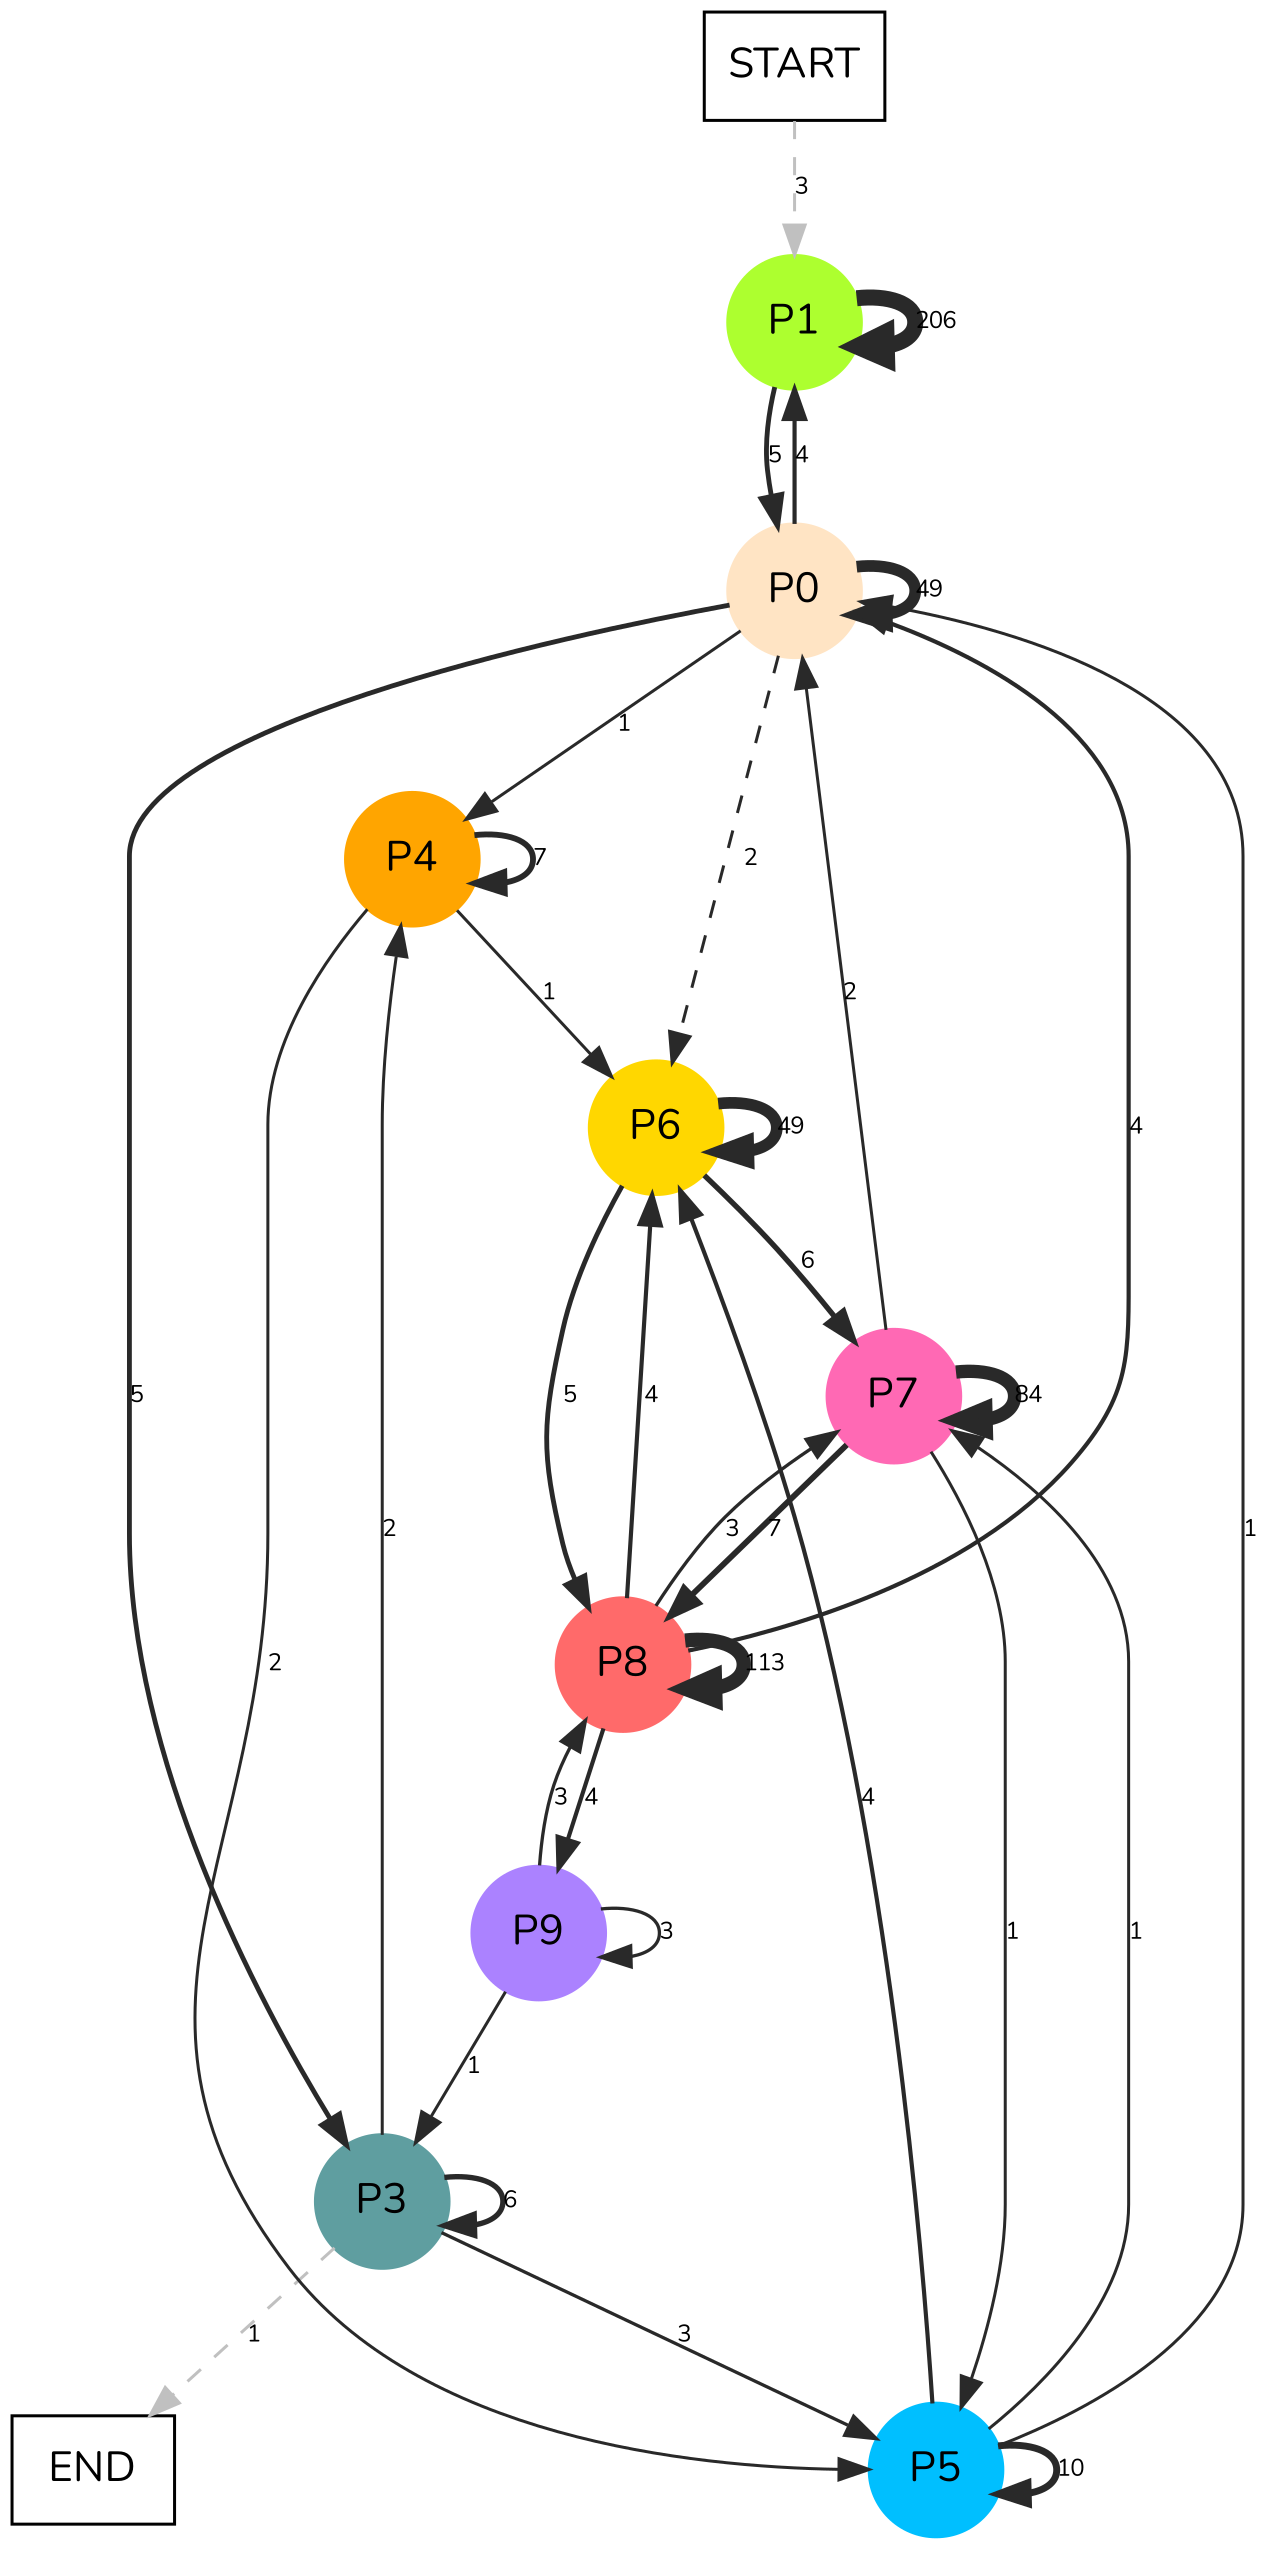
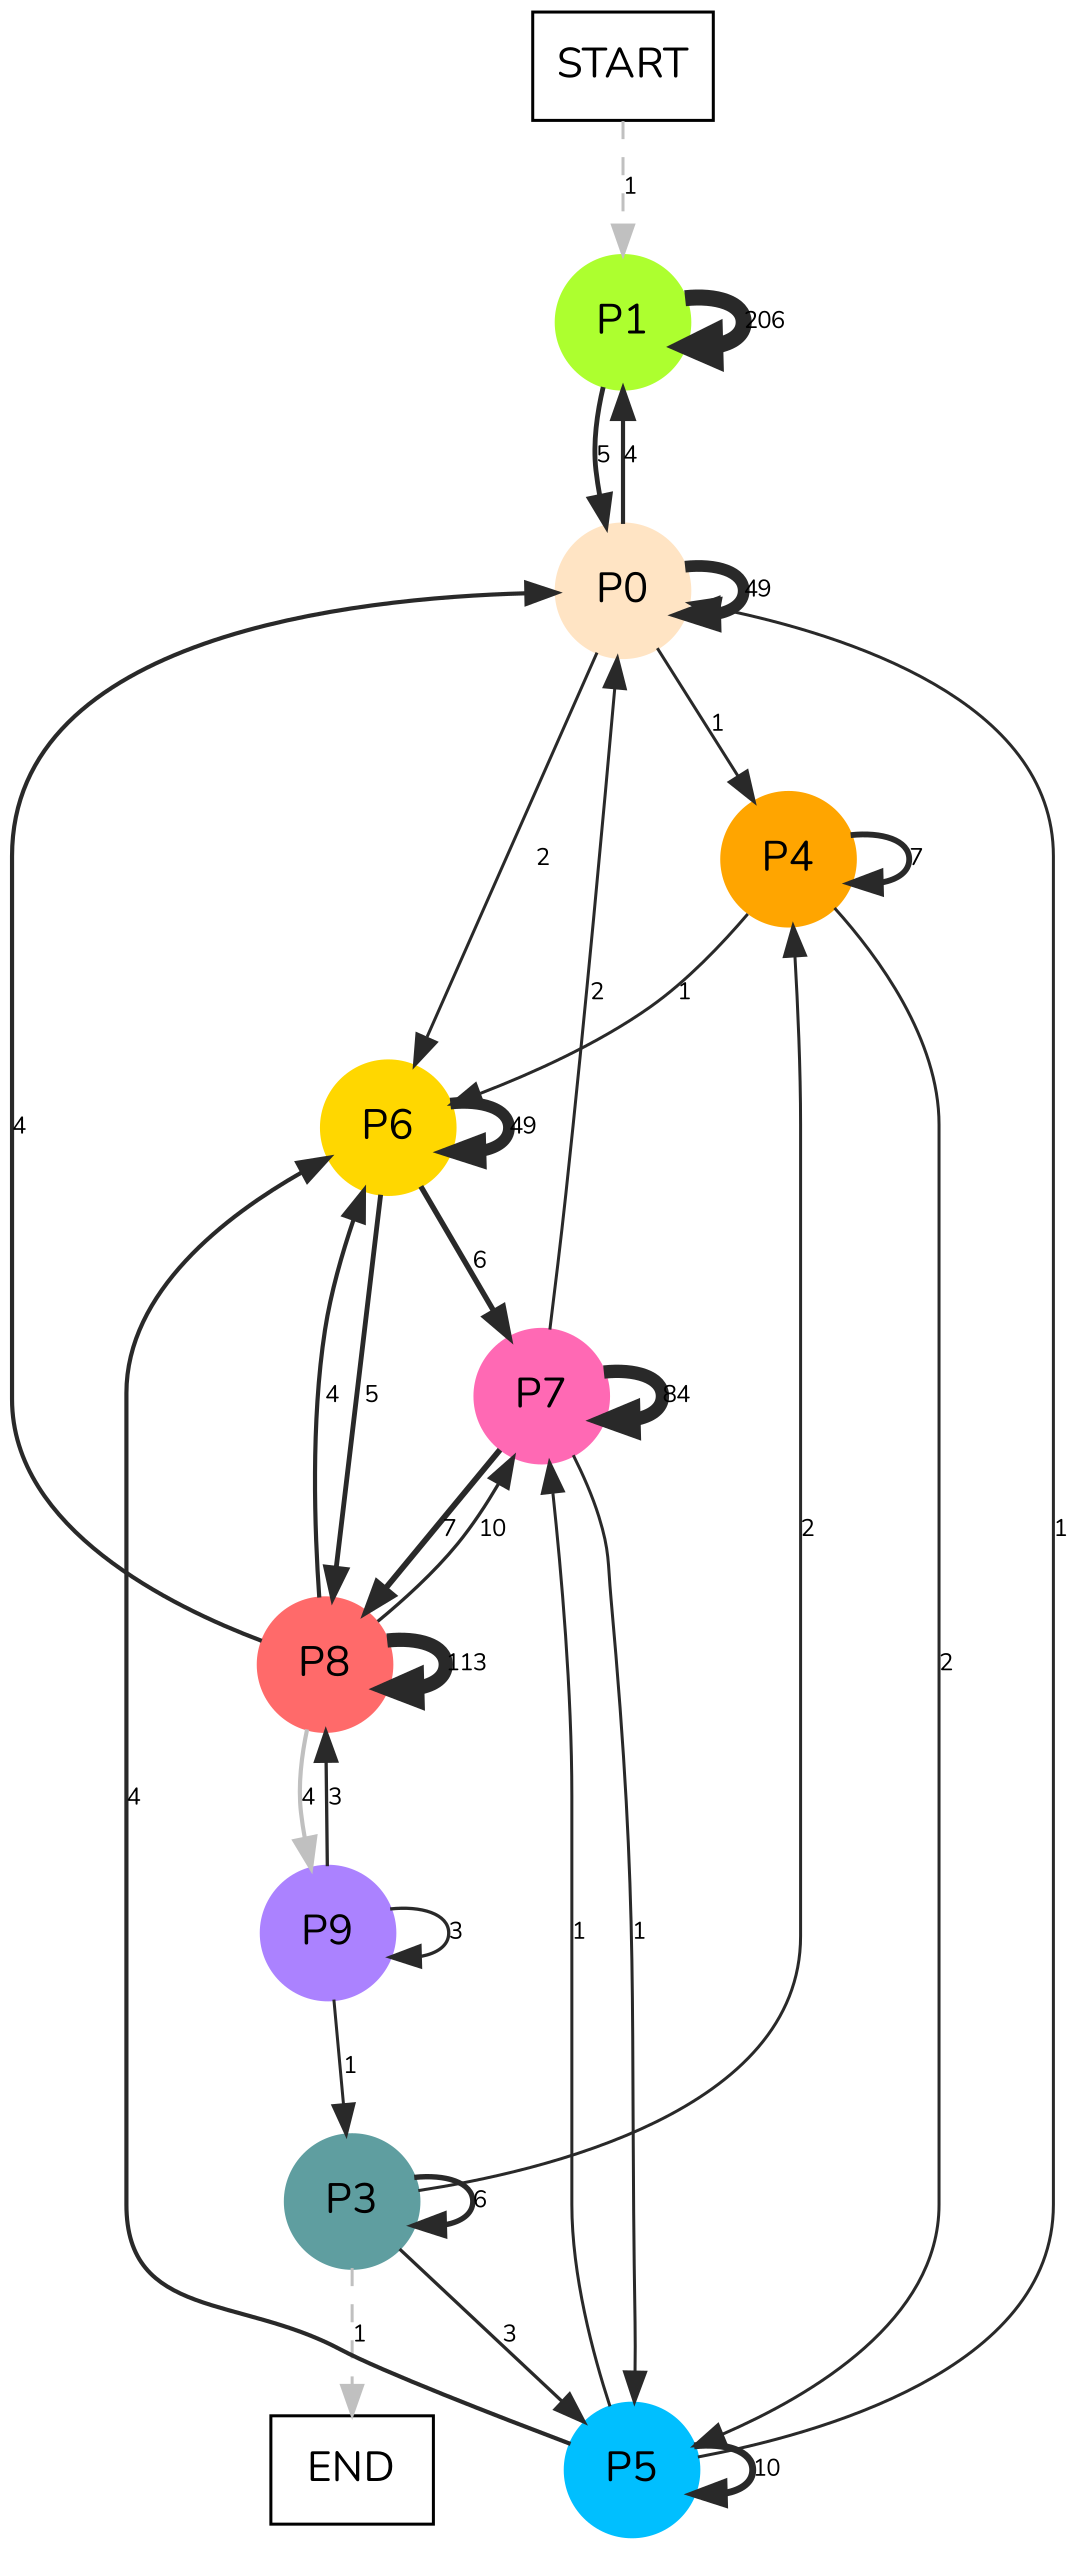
edge "START" -> "P1": label "3" -> "1"
edge "P0" -> "P6": style dashed -> solid
edge "P0" -> "P3": removed, label "5"
edge "P8" -> "P7": label "3" -> "10"
edge "P8" -> "P9": color grey16 -> grey
